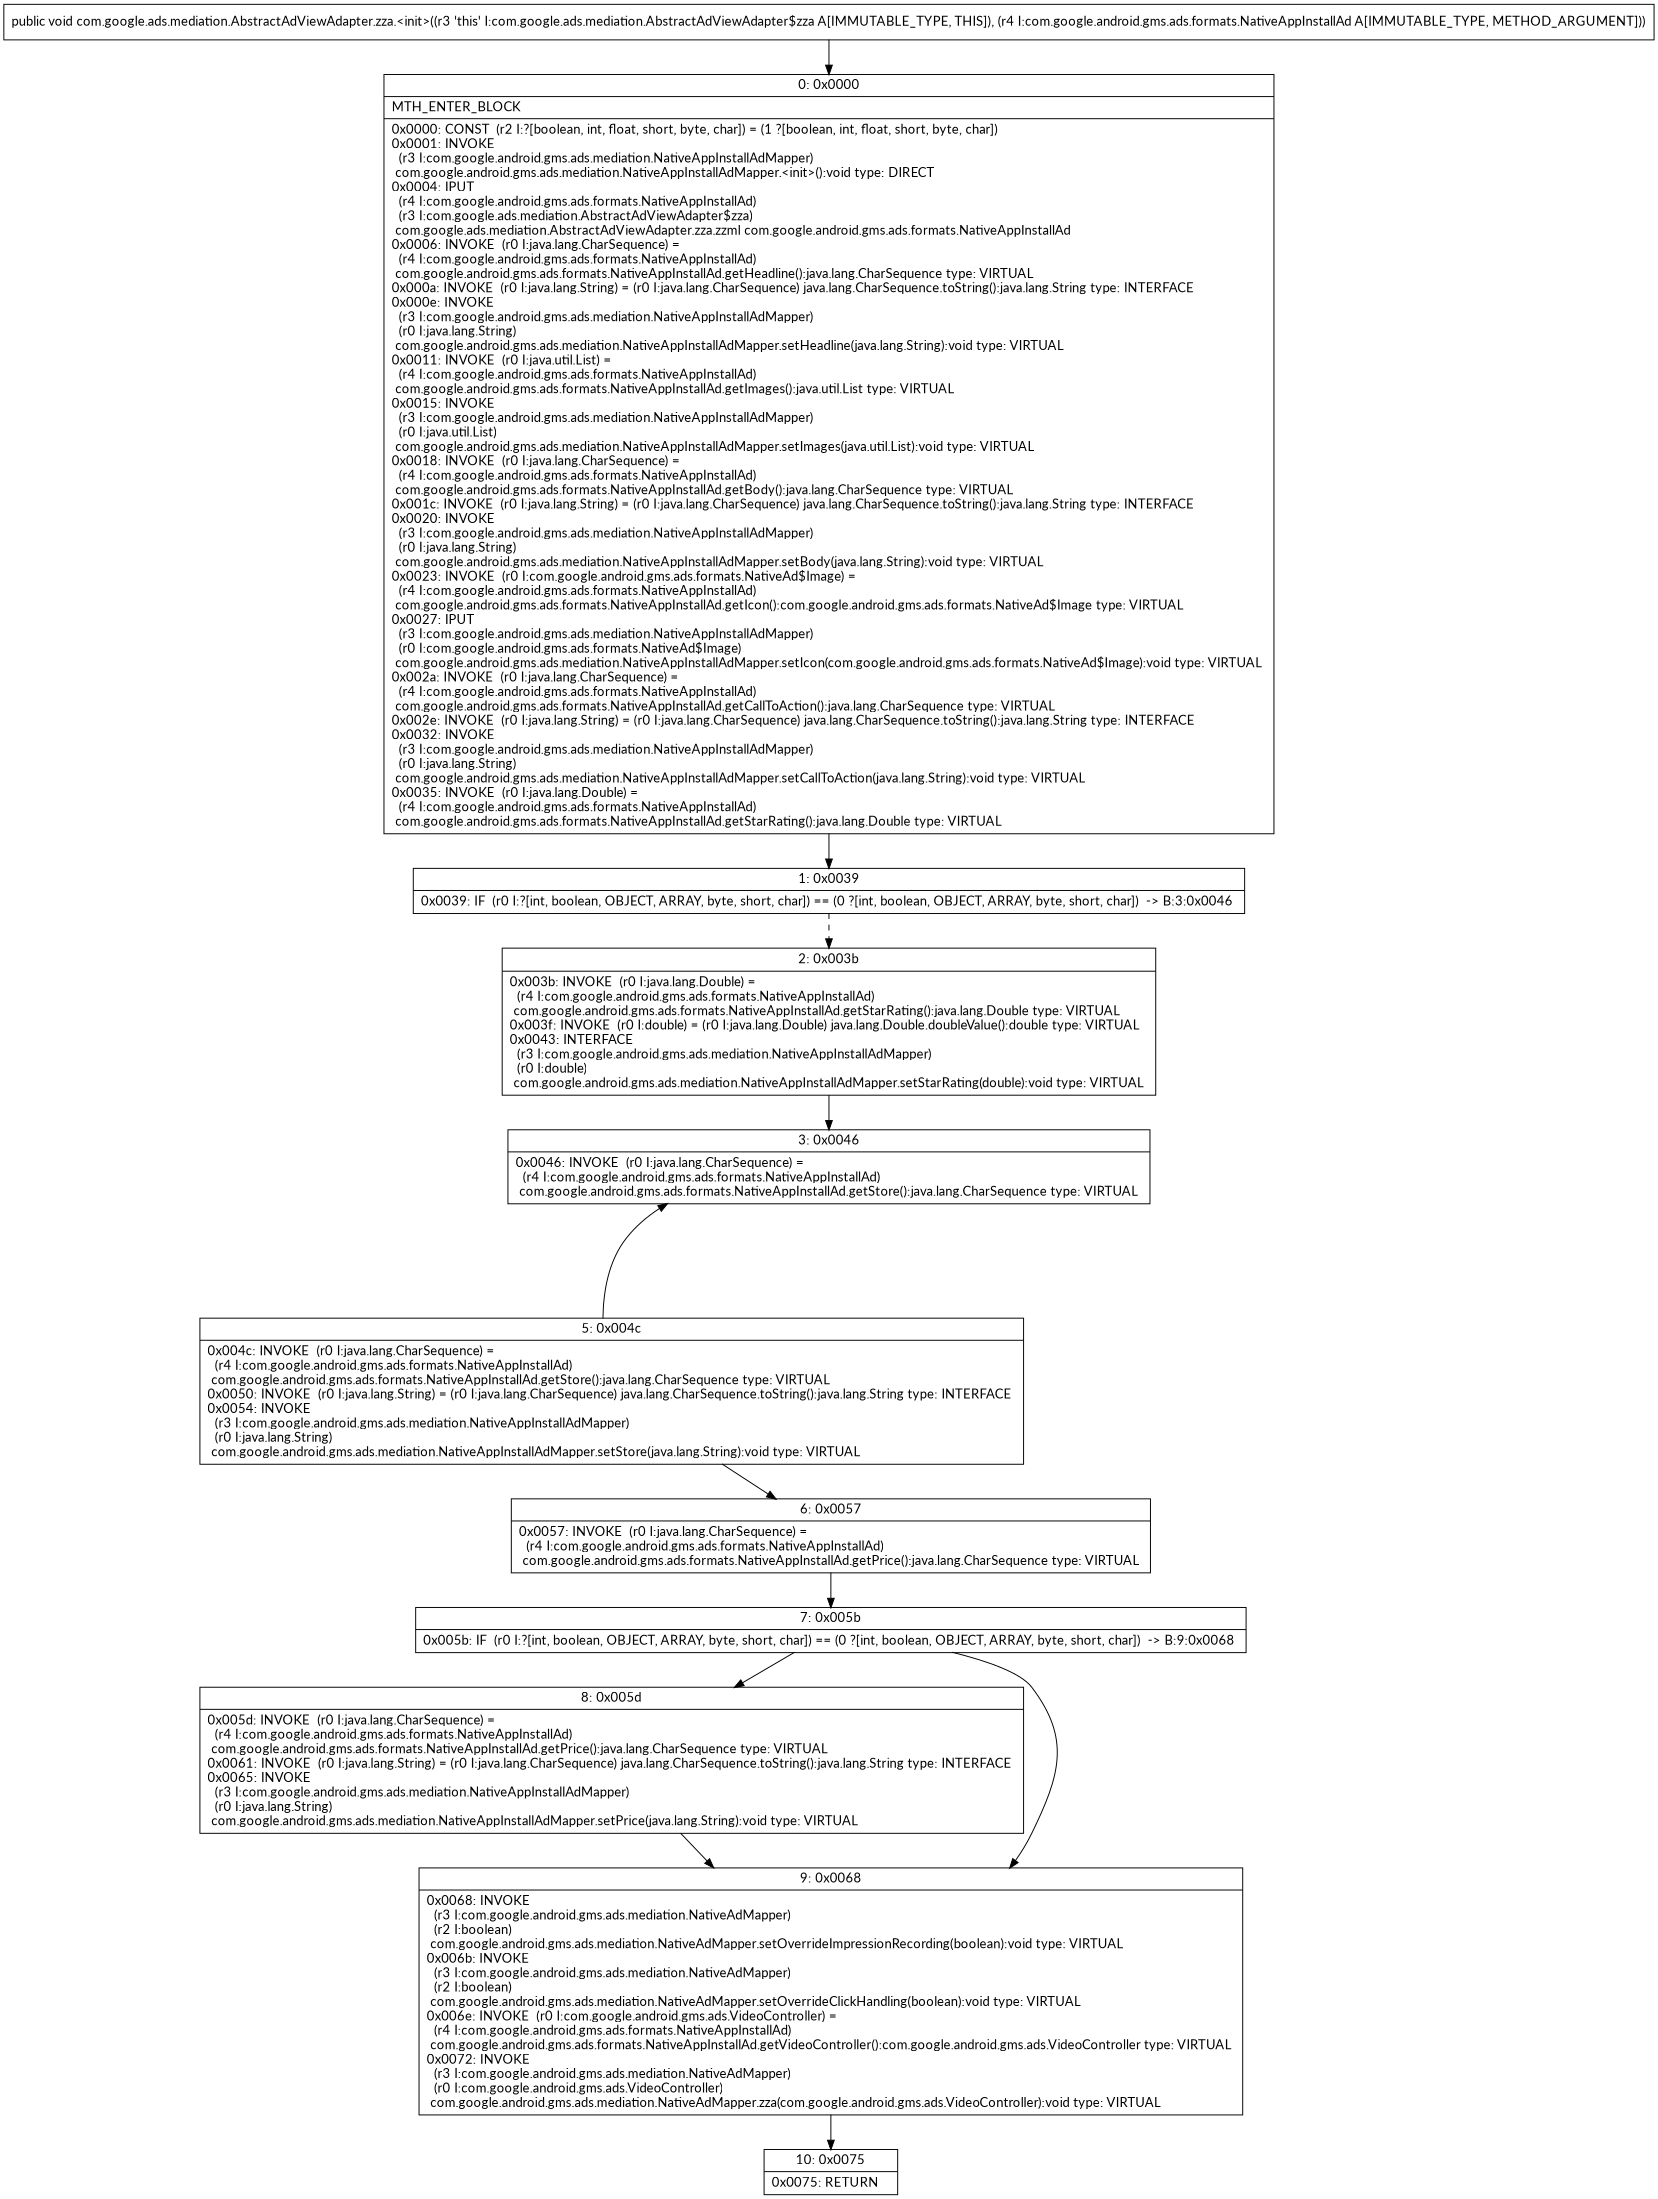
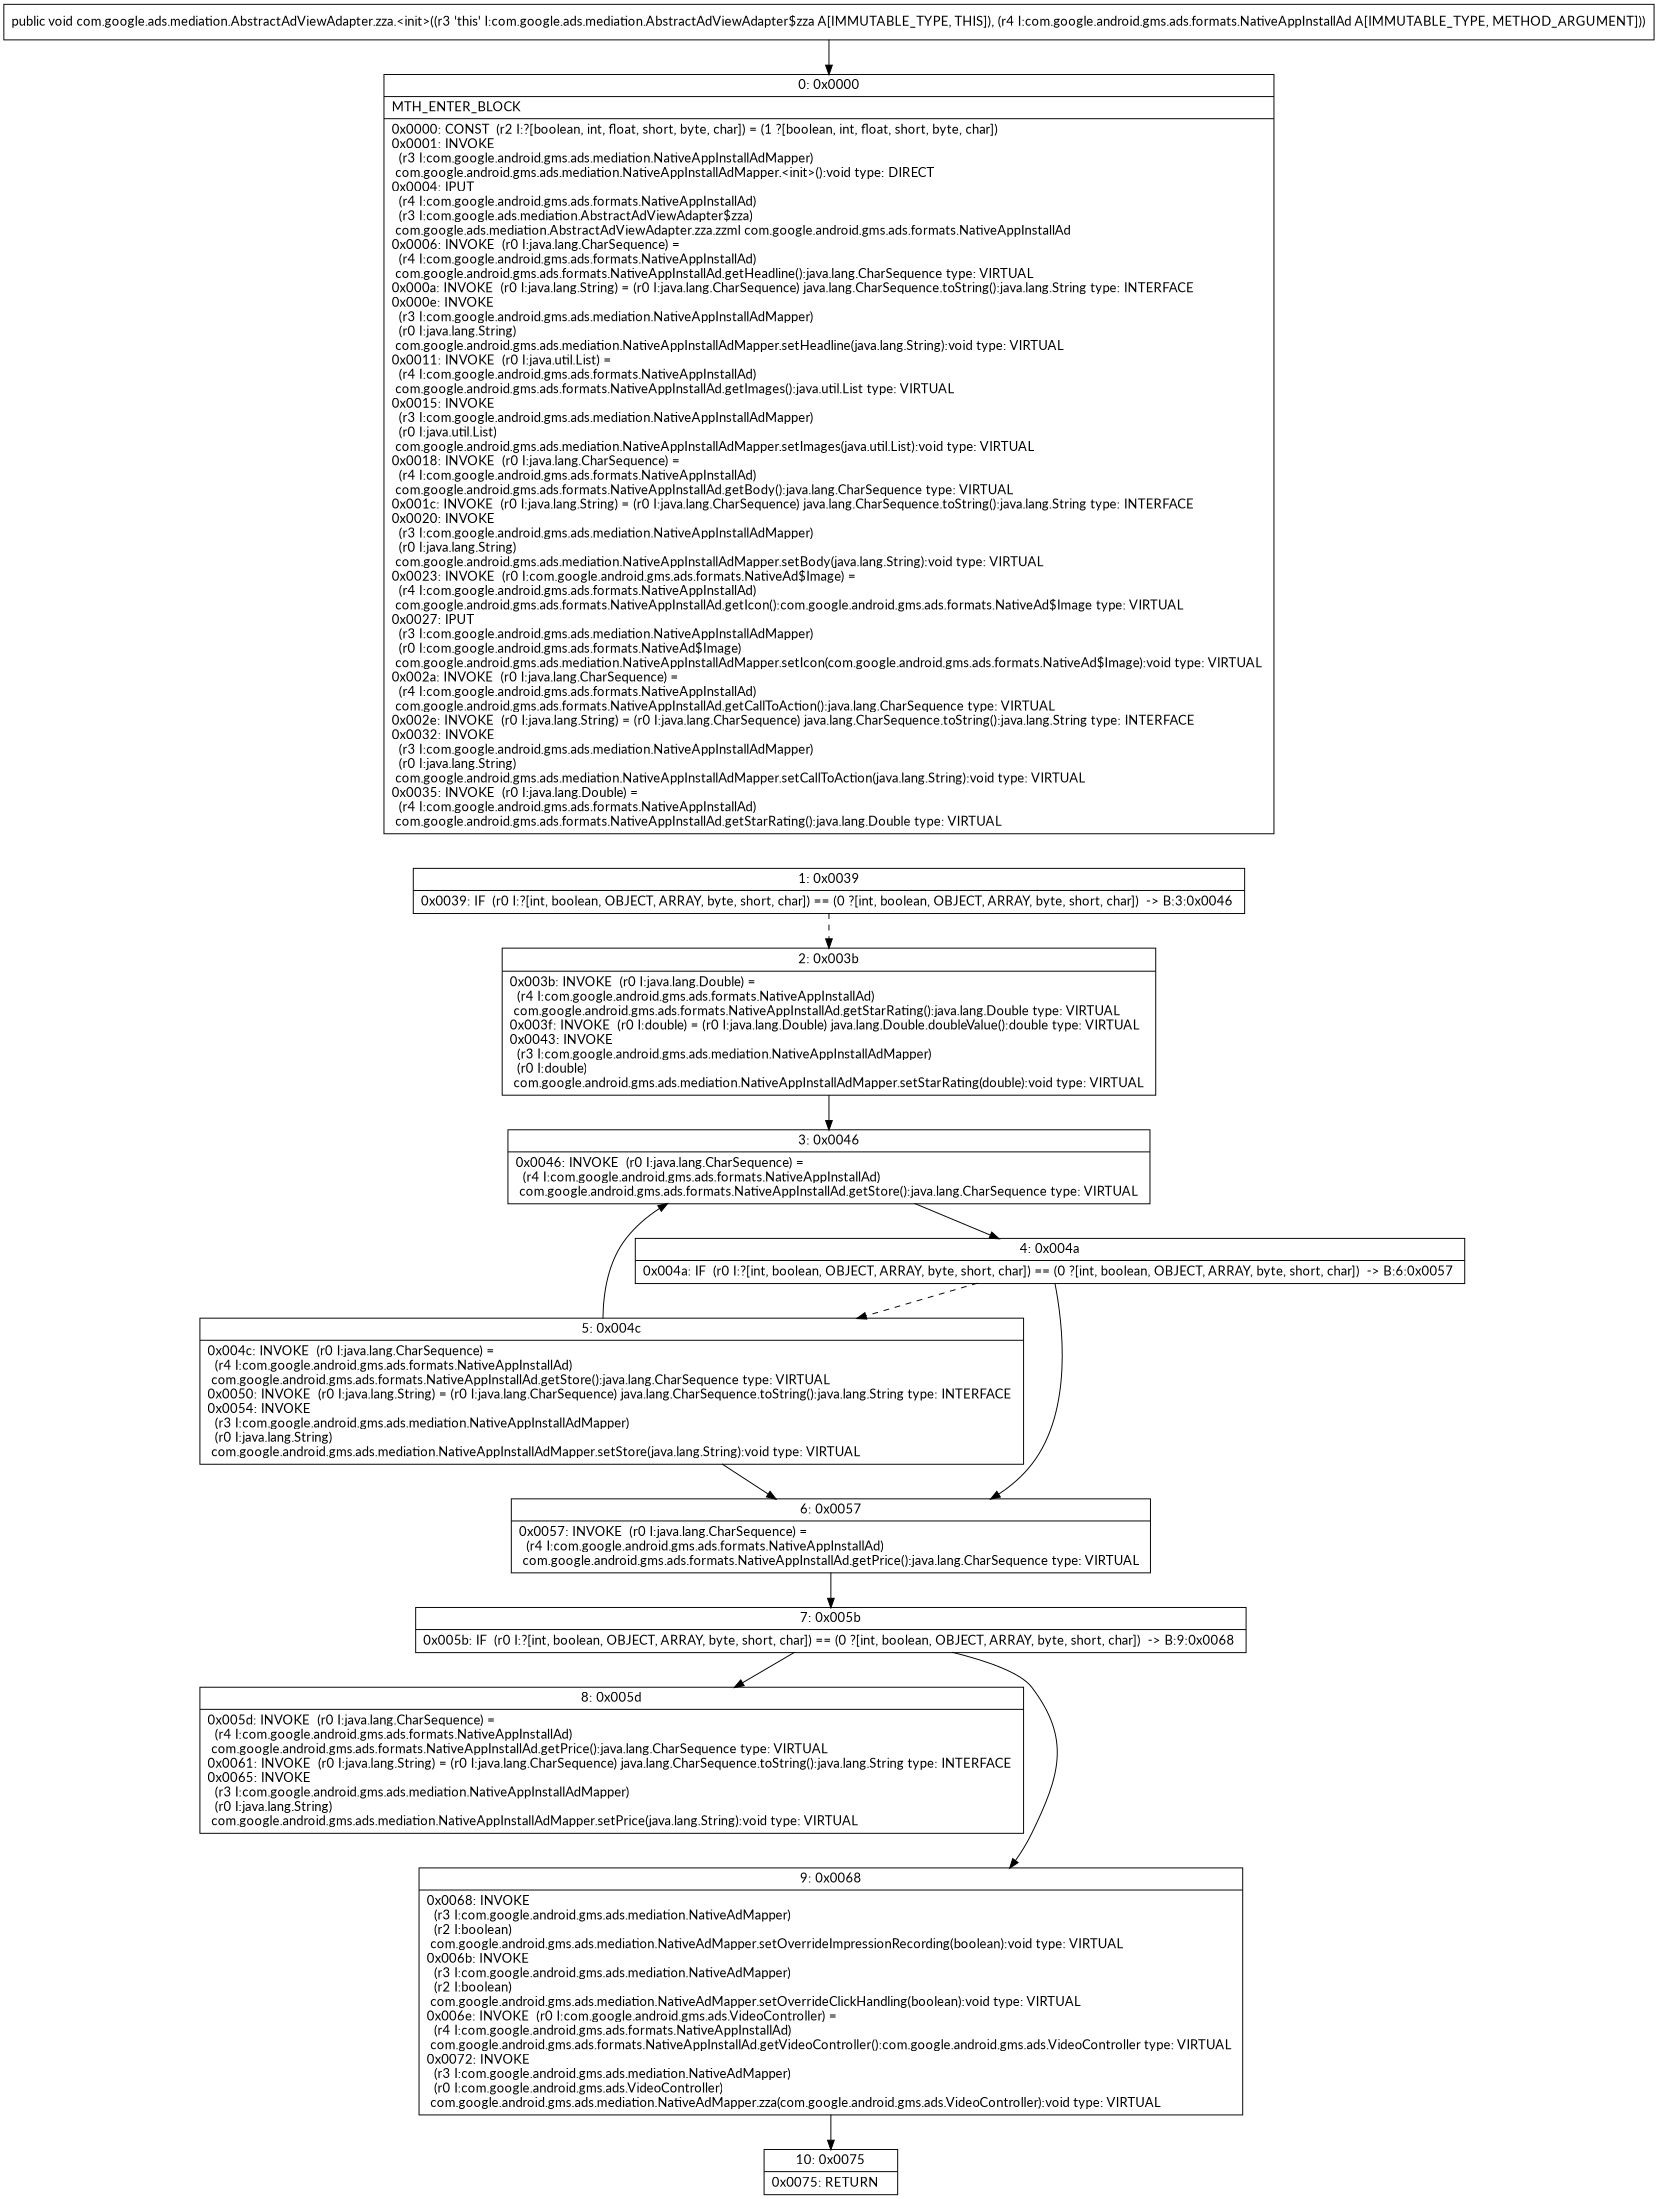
edge "0: 0x0000" -> "1: 0x0039": removed
node "2: 0x003b": text "0x0043: INTERFACE" -> "0x0043: INVOKE"
node "4: 0x004a": added
edge "8: 0x005d" -> "9: 0x0068": removed
